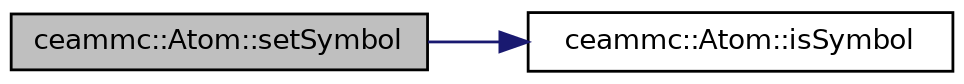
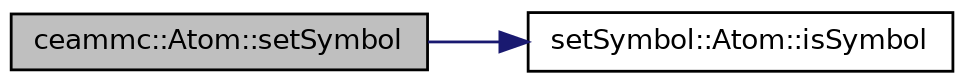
node "ceammc::Atom::isSymbol": label "ceammc::Atom::isSymbol" -> "setSymbol::Atom::isSymbol"
